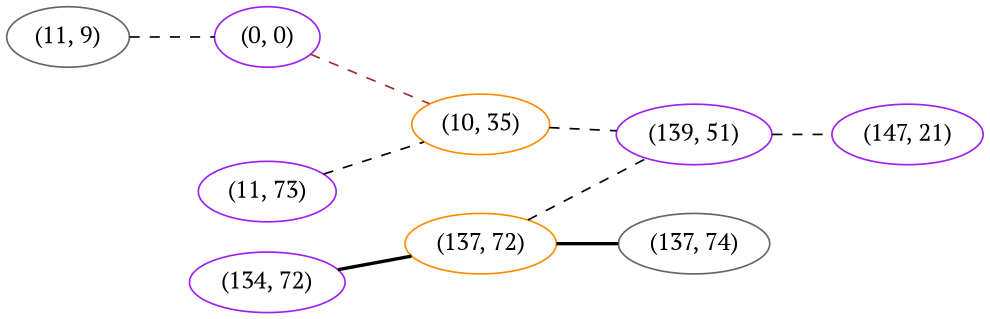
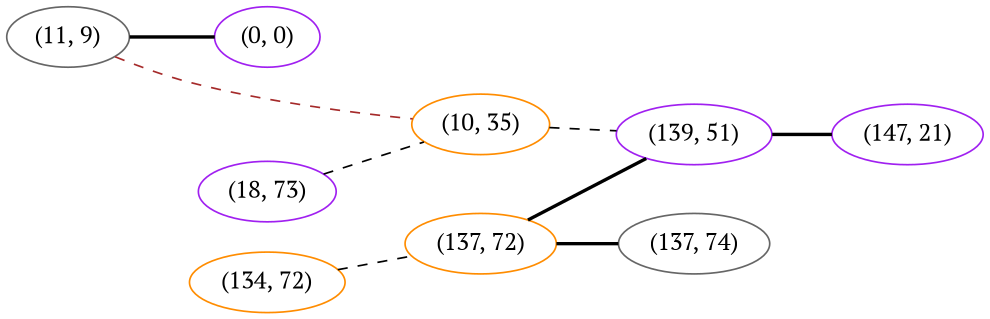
edge "(11, 9)" -- "(0, 0)": style dashed -> bold
edge "(0, 0)" -- "(10, 35)": now "(11, 9)" -- "(10, 35)"
edge "(139, 51)" -- "(147, 21)": style dashed -> bold
edge "(139, 51)" -- "(137, 72)": style dashed -> bold
node "(11, 73)": label "(11, 73)" -> "(18, 73)"
edge "(137, 72)" -- "(134, 72)": style bold -> dashed
node "(134, 72)": color purple -> darkorange
